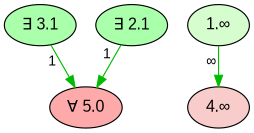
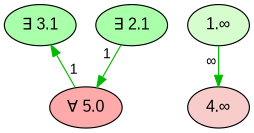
edge "∃ 3.1" -> "∀ 5.0": reversed
